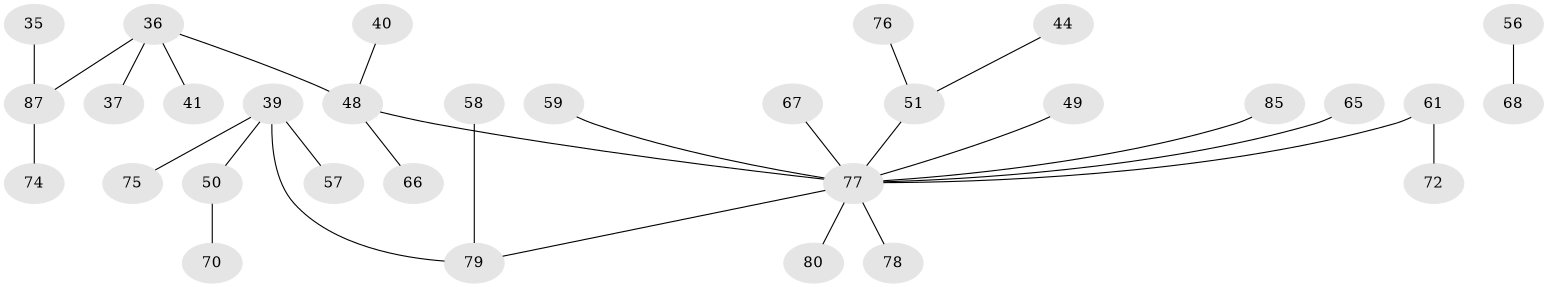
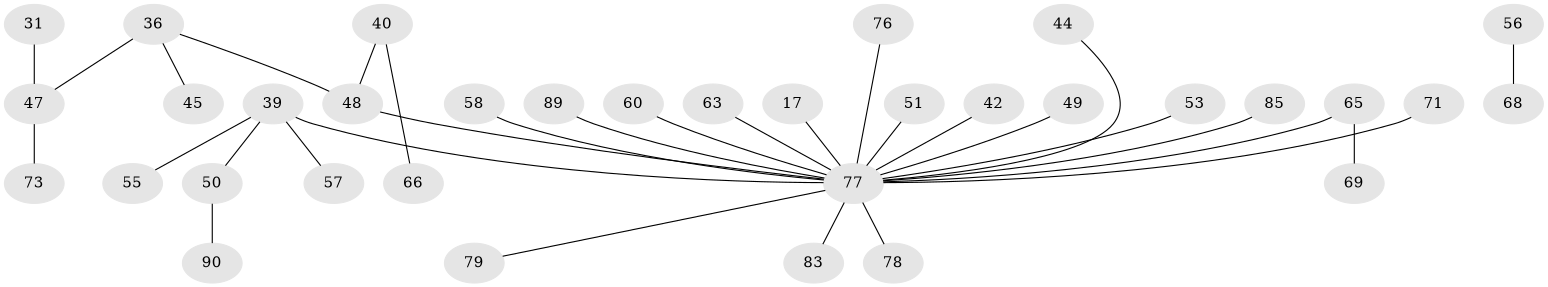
node "35": label "35" -> "31"
edge "76" -- "51": now "76" -- "77"
edge "44" -- "51": now "44" -- "77"
node "87": label "87" -> "47"
node "37": removed
node "41": label "41" -> "45"
node "59": label "59" -> "89"
node "60": added
node "63": added
node "67": label "67" -> "17"
node "42": added
node "53": added
node "61": label "61" -> "71"
edge "48" -- "66": now "40" -- "66"
edge "58" -- "79": now "58" -- "77"
node "74": label "74" -> "73"
node "75": label "75" -> "55"
node "69": added
node "72": removed
edge "39" -- "79": now "39" -- "77"
node "70": label "70" -> "90"
node "80": label "80" -> "83"
